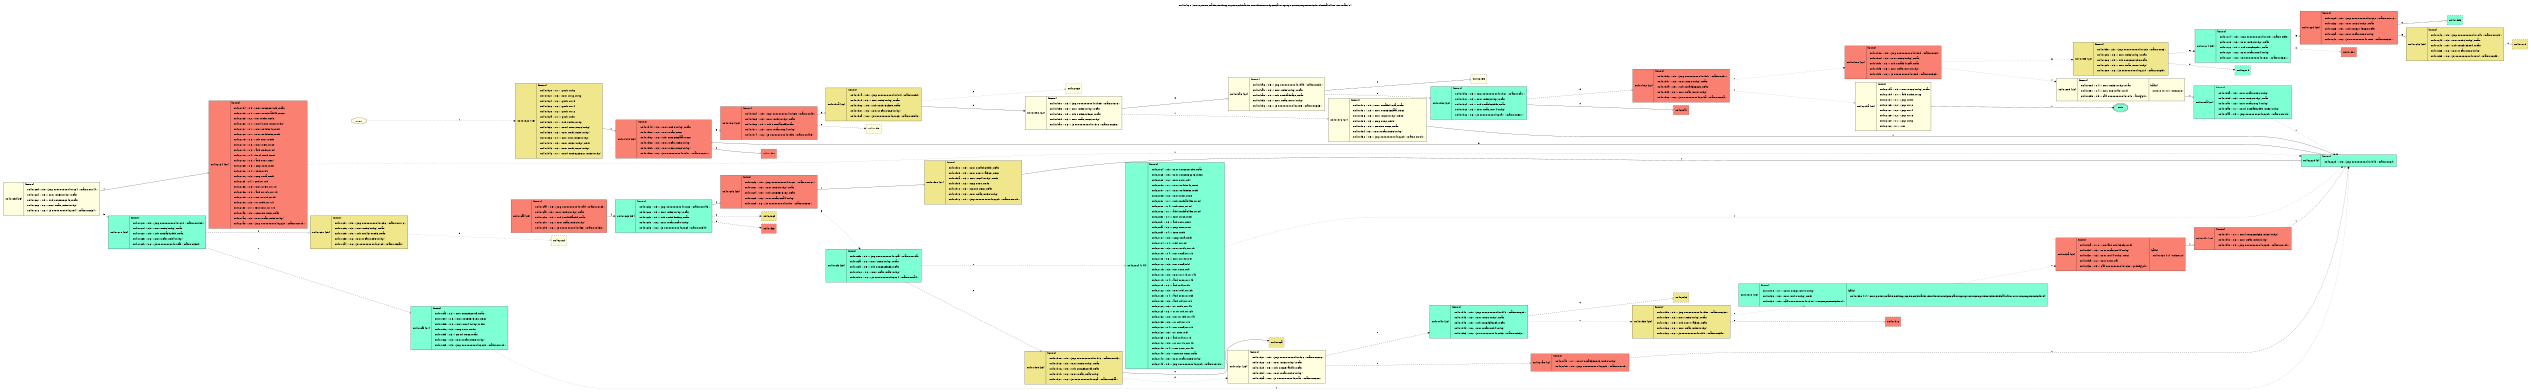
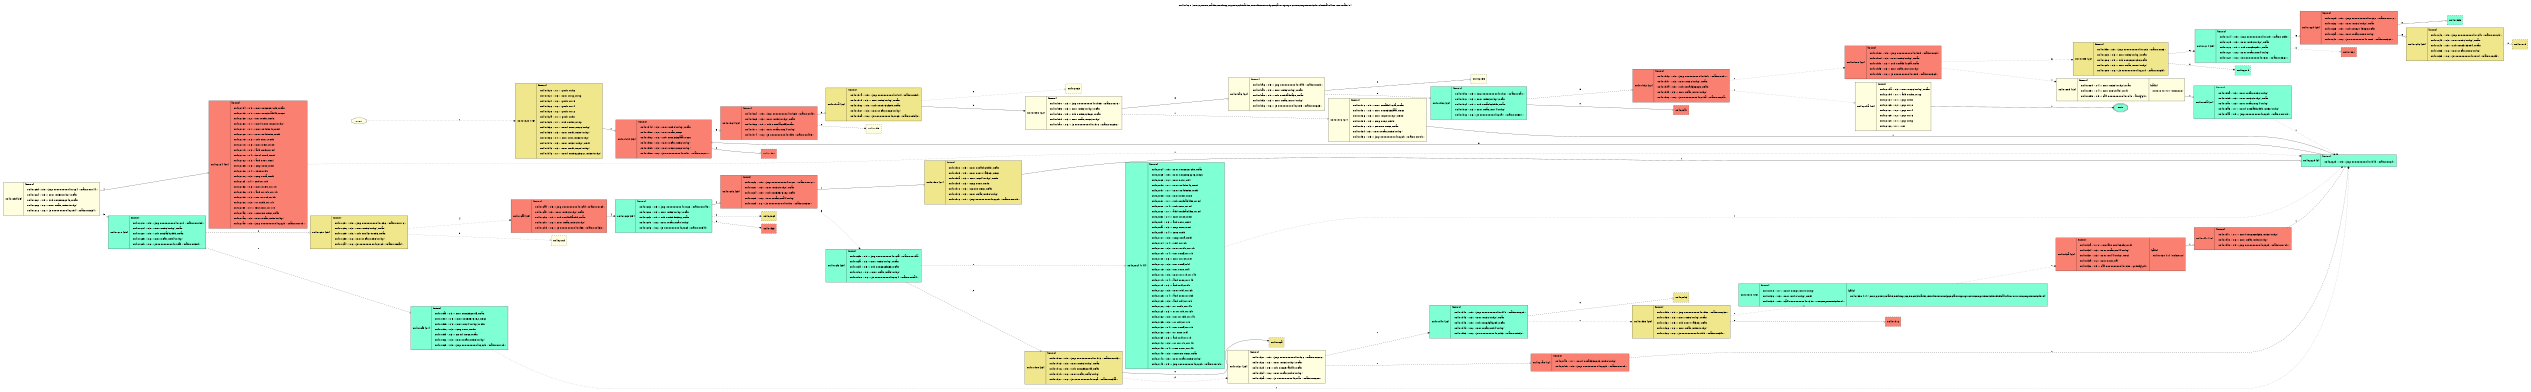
edge "0x401c91 [25]" -> "0x401caa [25]": added, label "4"
